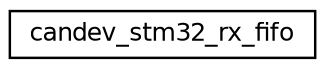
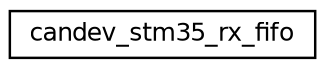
node "candev_stm32_rx_fifo": label "candev_stm32_rx_fifo" -> "candev_stm35_rx_fifo"
